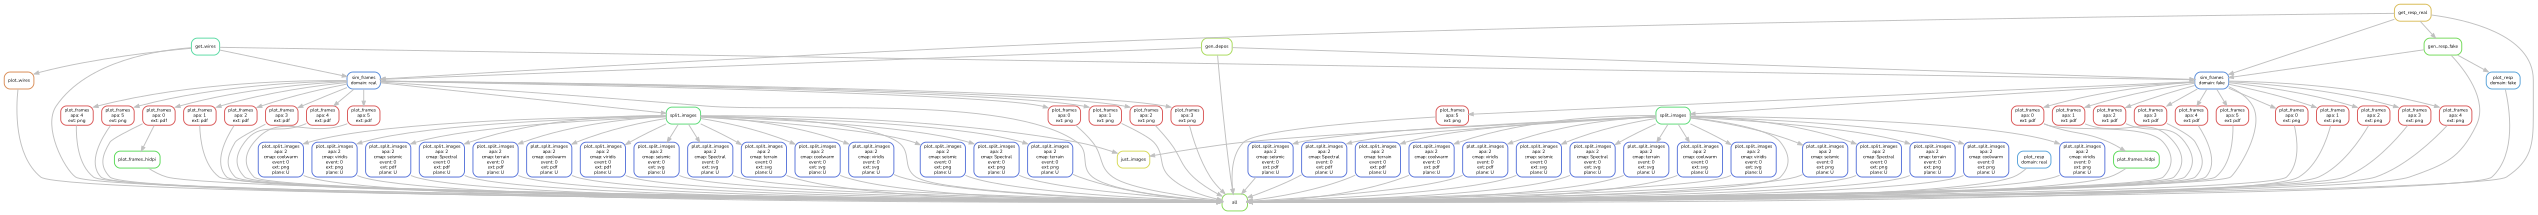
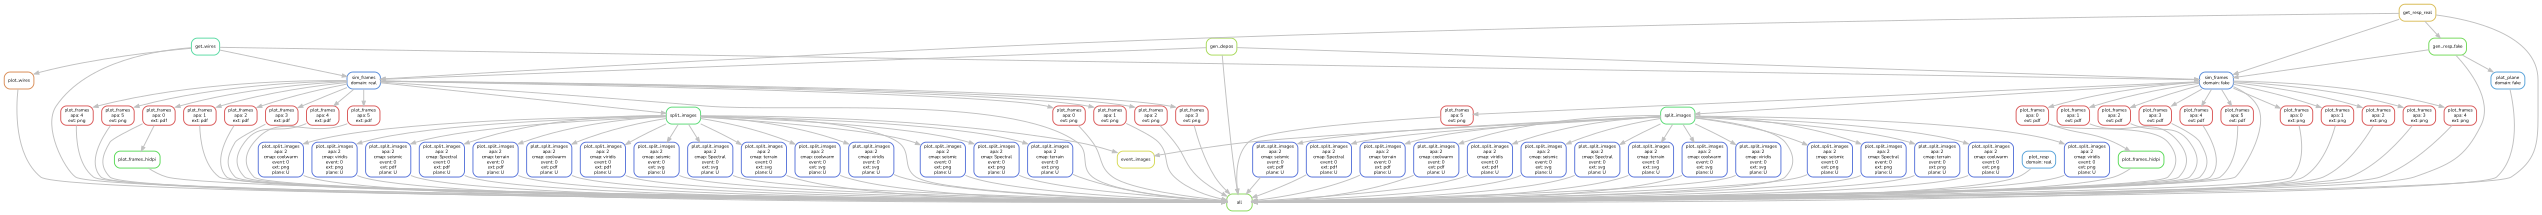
node "plot_resp domain: fake": label "plot_resp domain: fake" -> "plot_plane domain: fake"
node "just_images": label "just_images" -> "event_images"
